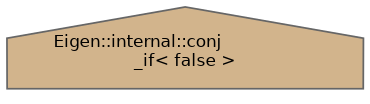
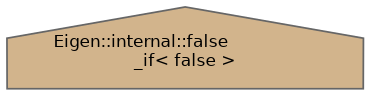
node "Eigen::internal::conj _if< false >": label "Eigen::internal::conj _if< false >" -> "Eigen::internal::false _if< false >"
